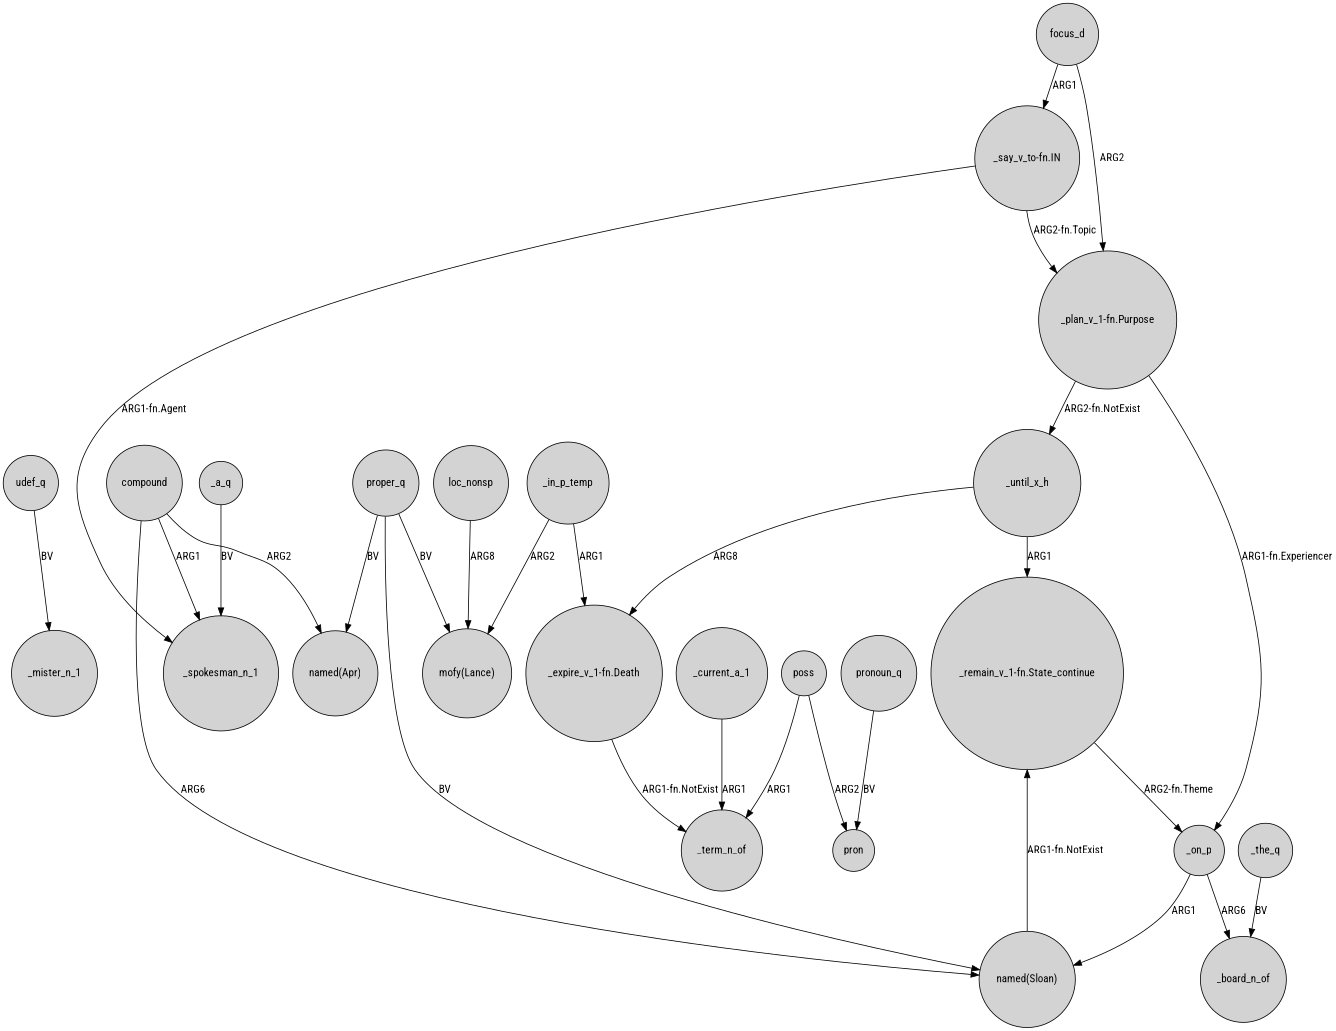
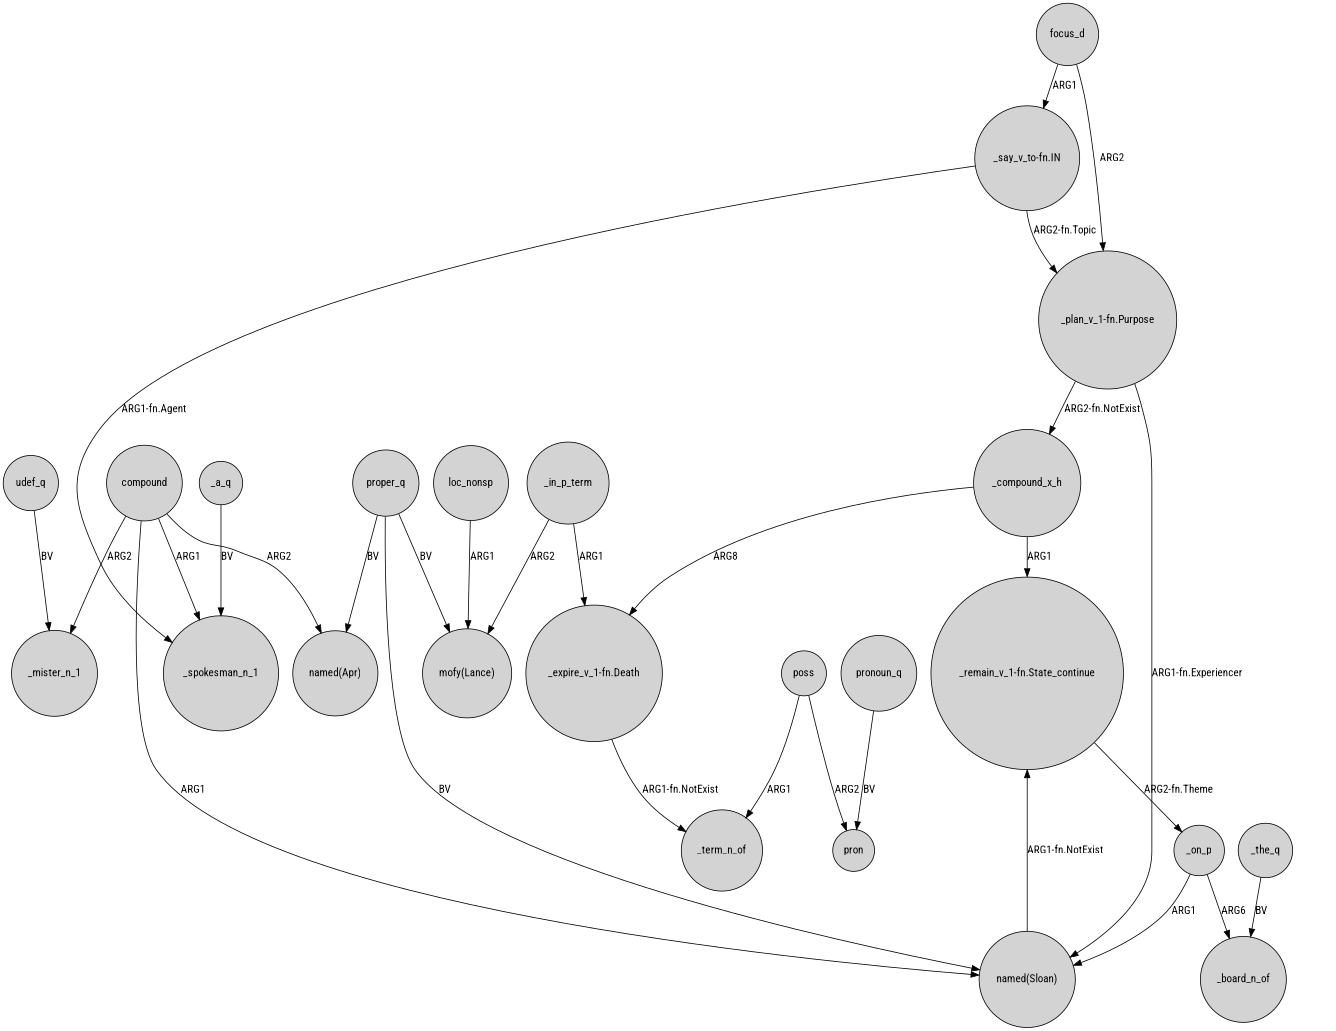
node "_in_p_temp": label "_in_p_temp" -> "_in_p_term"
node "_until_x_h": label "_until_x_h" -> "_compound_x_h"
edge "loc_nonsp" -> "mofy(Lance)": label "ARG8" -> "ARG1"
edge "compound" -> "_mister_n_1": added, label "ARG2"
edge "_plan_v_1-fn.Purpose" -> "_on_p": now "_plan_v_1-fn.Purpose" -> "named(Sloan)"
node "_current_a_1": removed
edge "compound" -> "named(Sloan)": label "ARG6" -> "ARG1"
